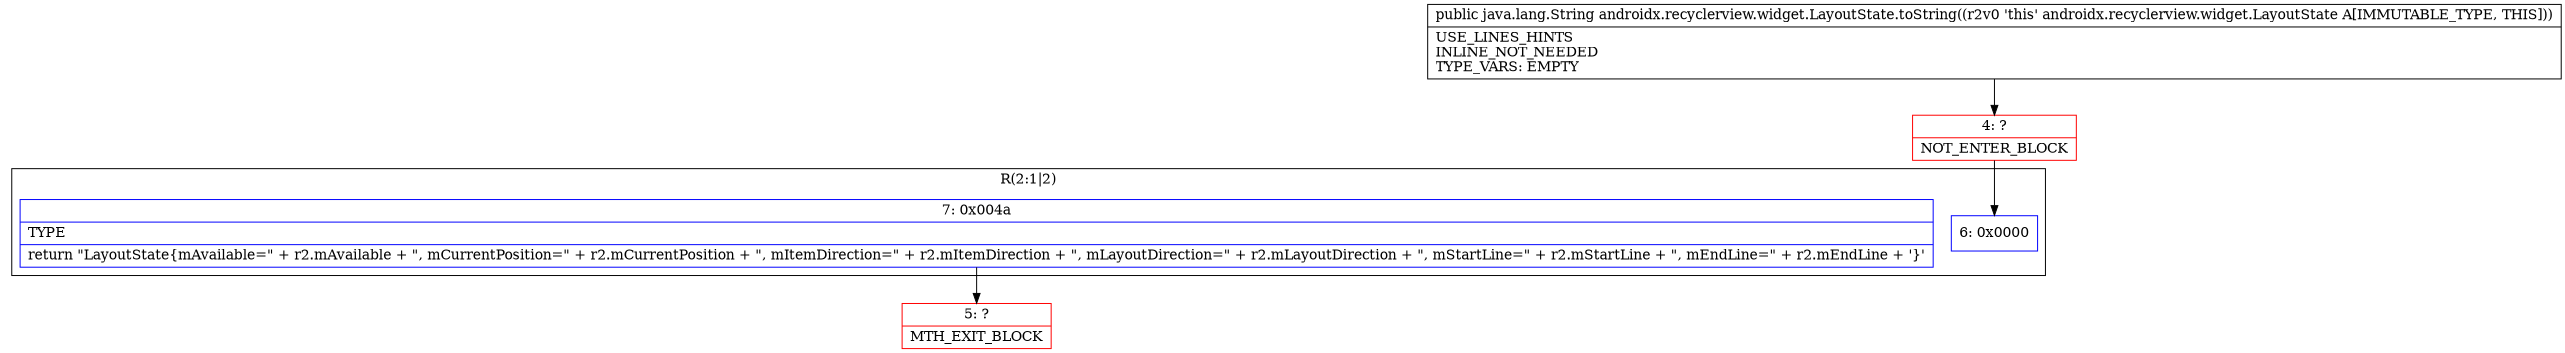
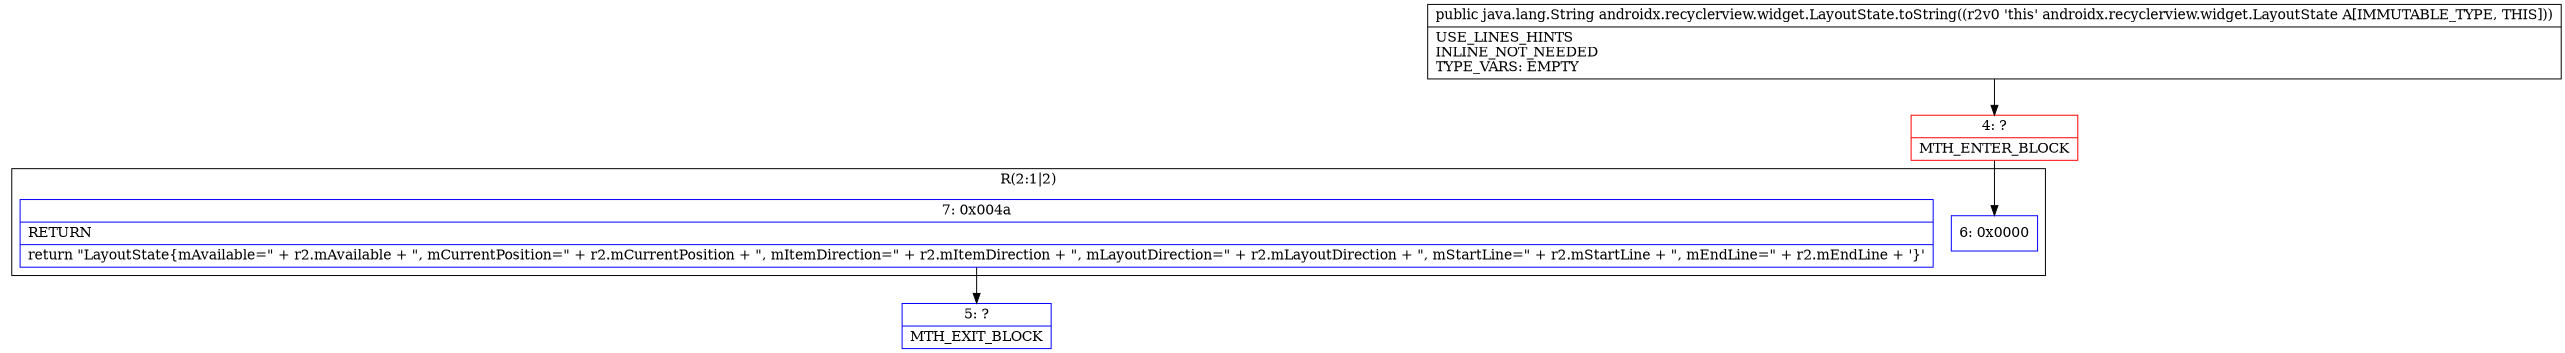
node "4: ?": text "NOT_ENTER_BLOCK" -> "MTH_ENTER_BLOCK"
node "7: 0x004a": text "TYPE" -> "RETURN"
node "5: ?": color red -> blue
